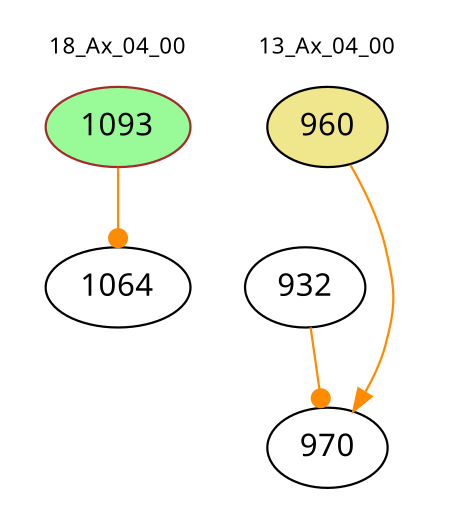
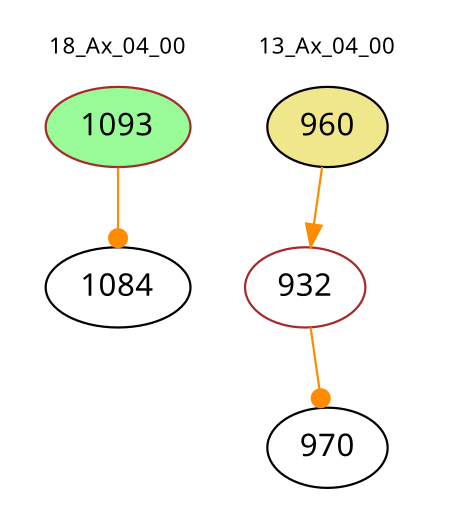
edge "960" -> "970": now "960" -> "932"
node "1064": label "1064" -> "1084"
node "932": color black -> brown
